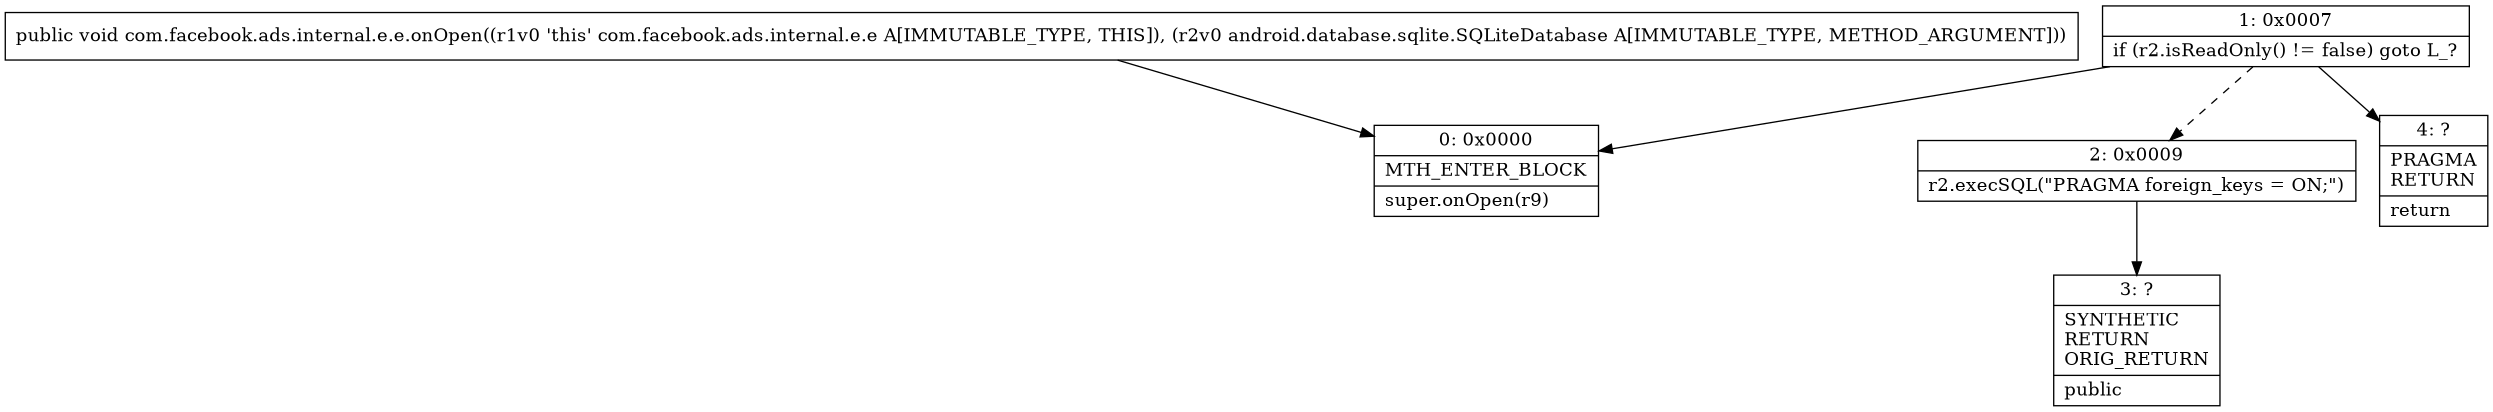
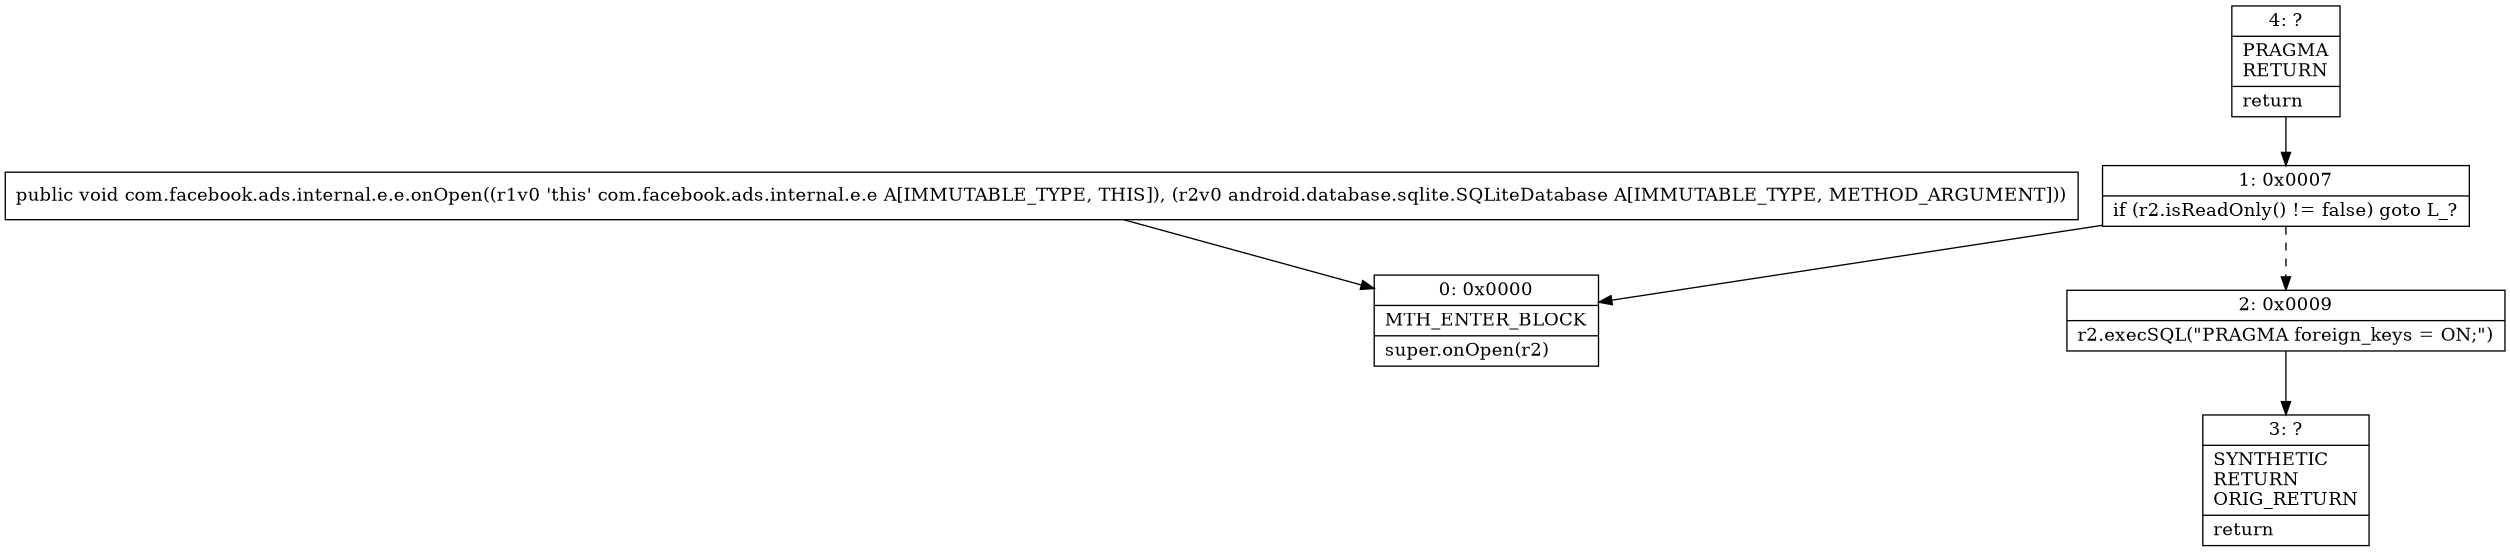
edge "1: 0x0007" -> "4: ?": reversed
node "0: 0x0000": text "super.onOpen(r9)" -> "super.onOpen(r2)"
node "3: ?": text "public" -> "return"
